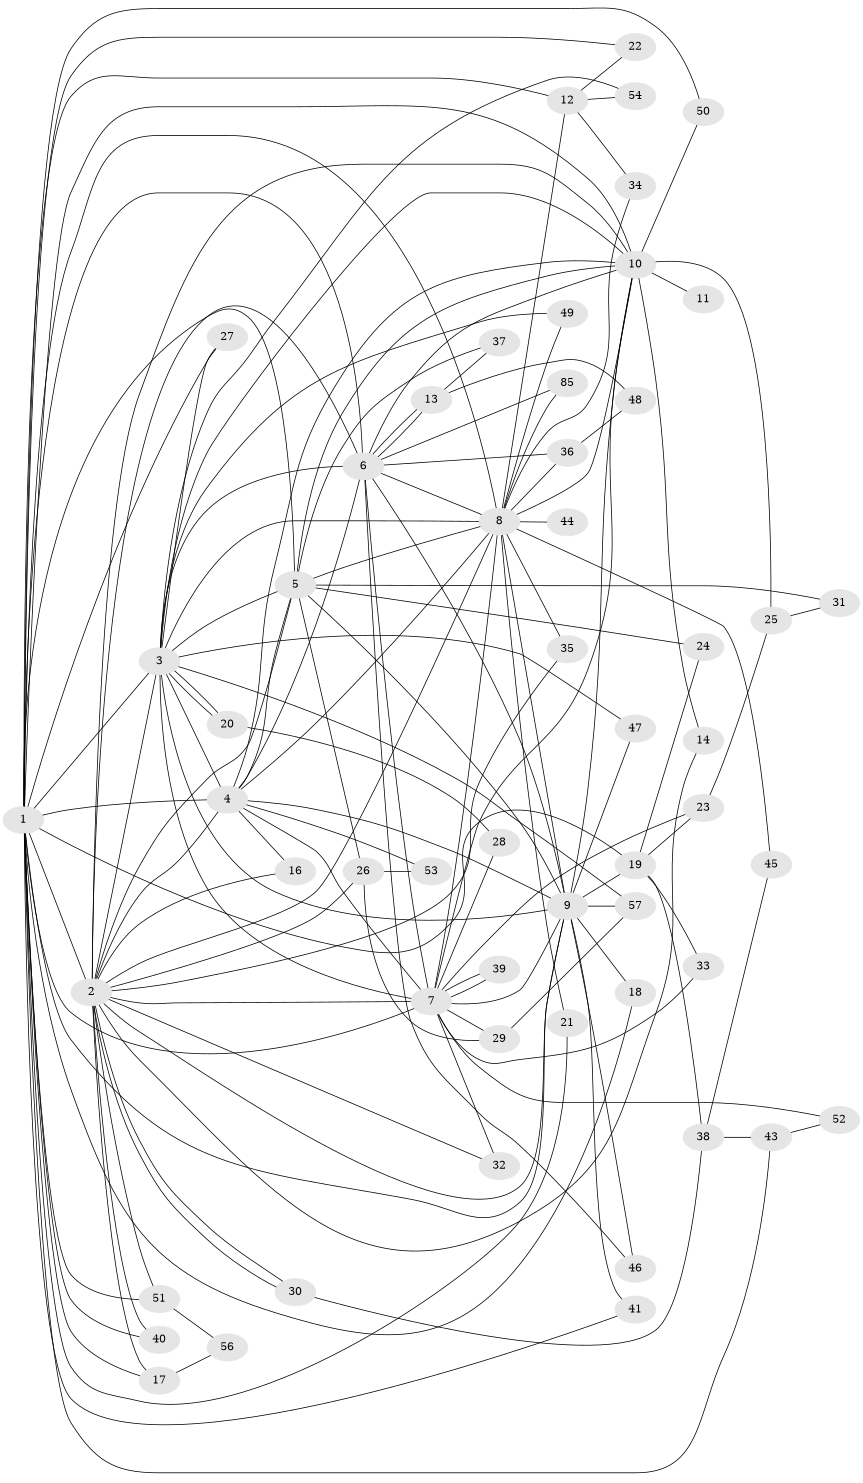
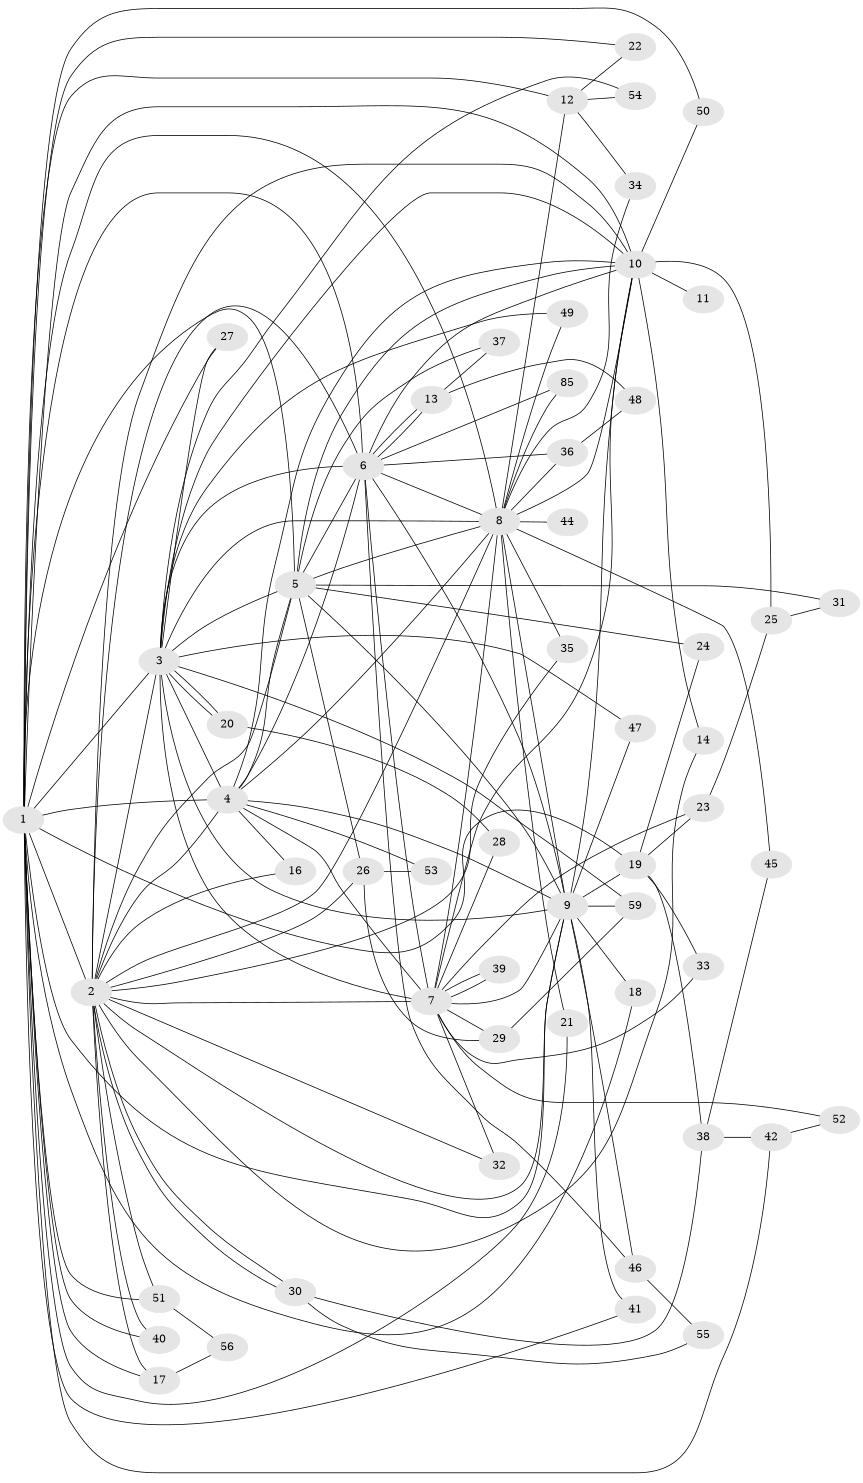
edge "6" -- "5": added
node "57": label "57" -> "59"
edge "1" -- "7": removed
node "43": label "43" -> "42"
node "55": added
